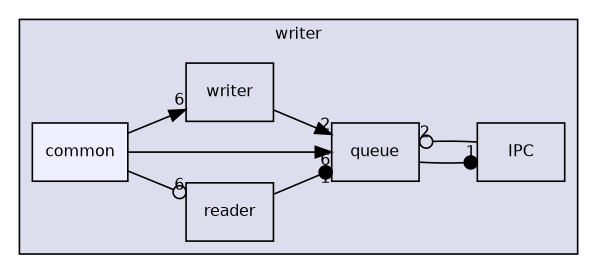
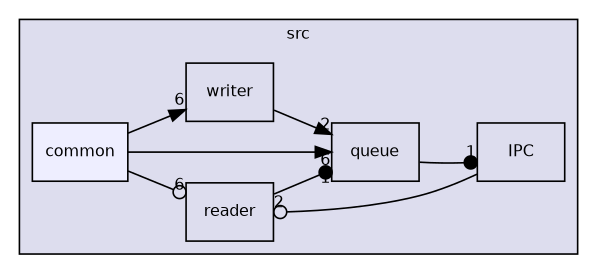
cluster "writer": label "writer" -> "src"
edge "IPC" -> "queue": now "IPC" -> "reader"
